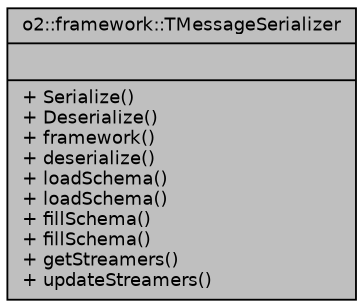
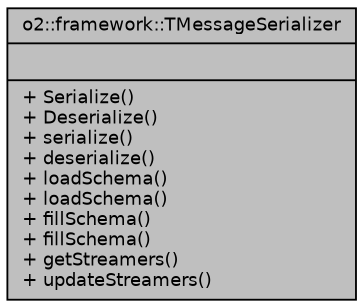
node "o2::framework::TMessageSerializer": text "+ framework()" -> "+ serialize()"
